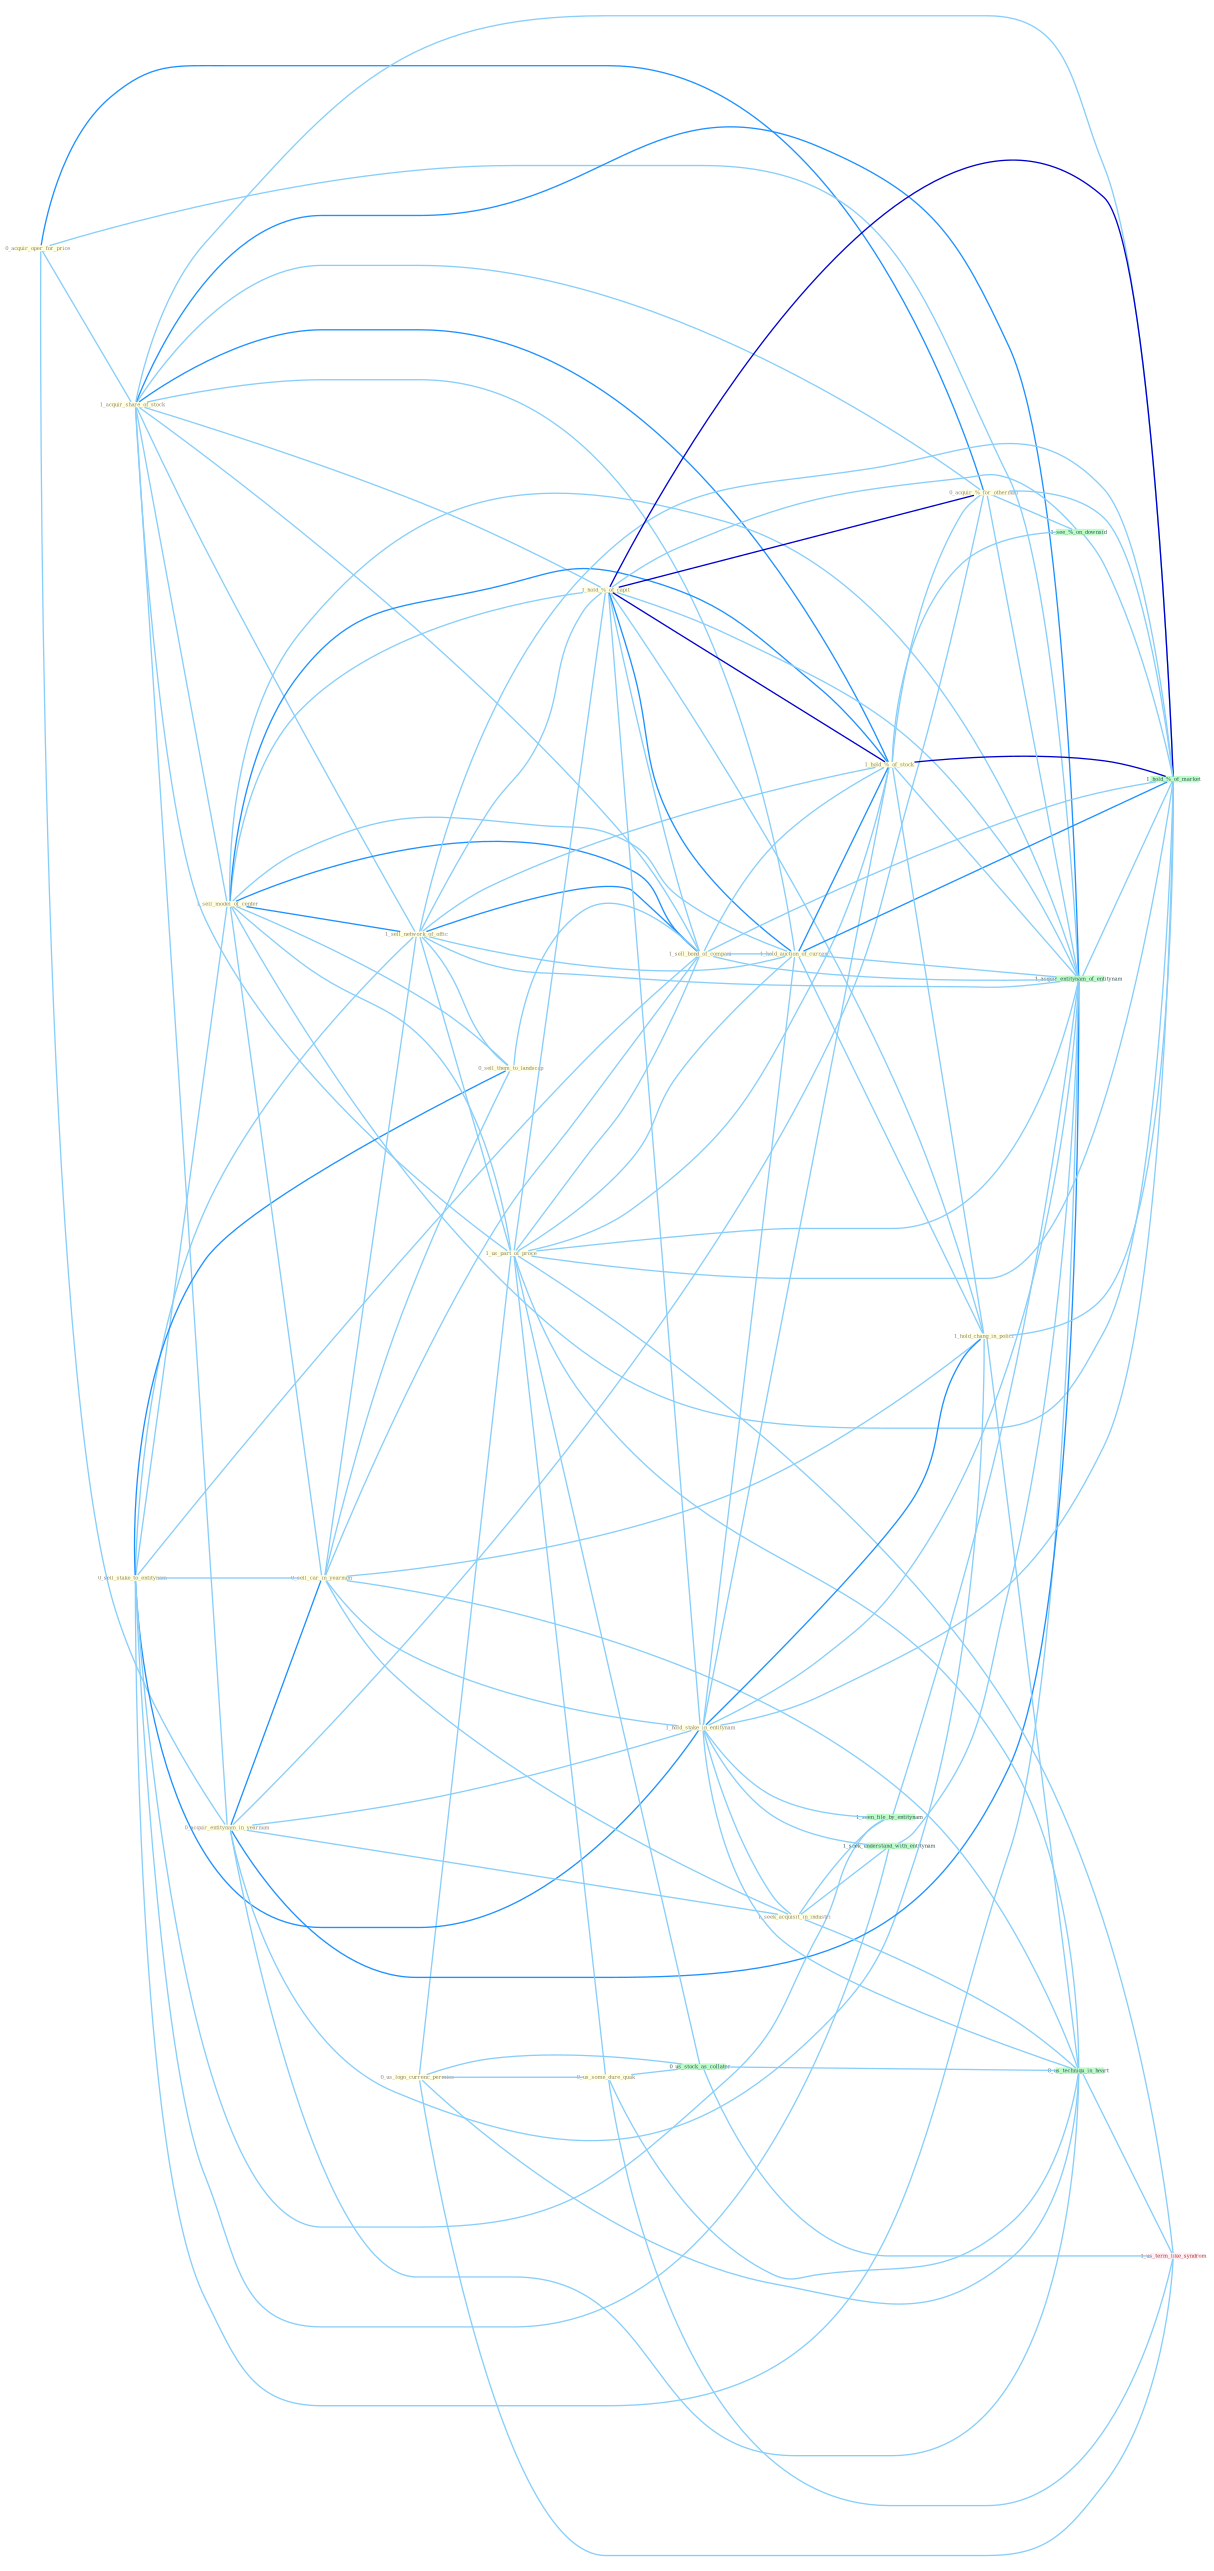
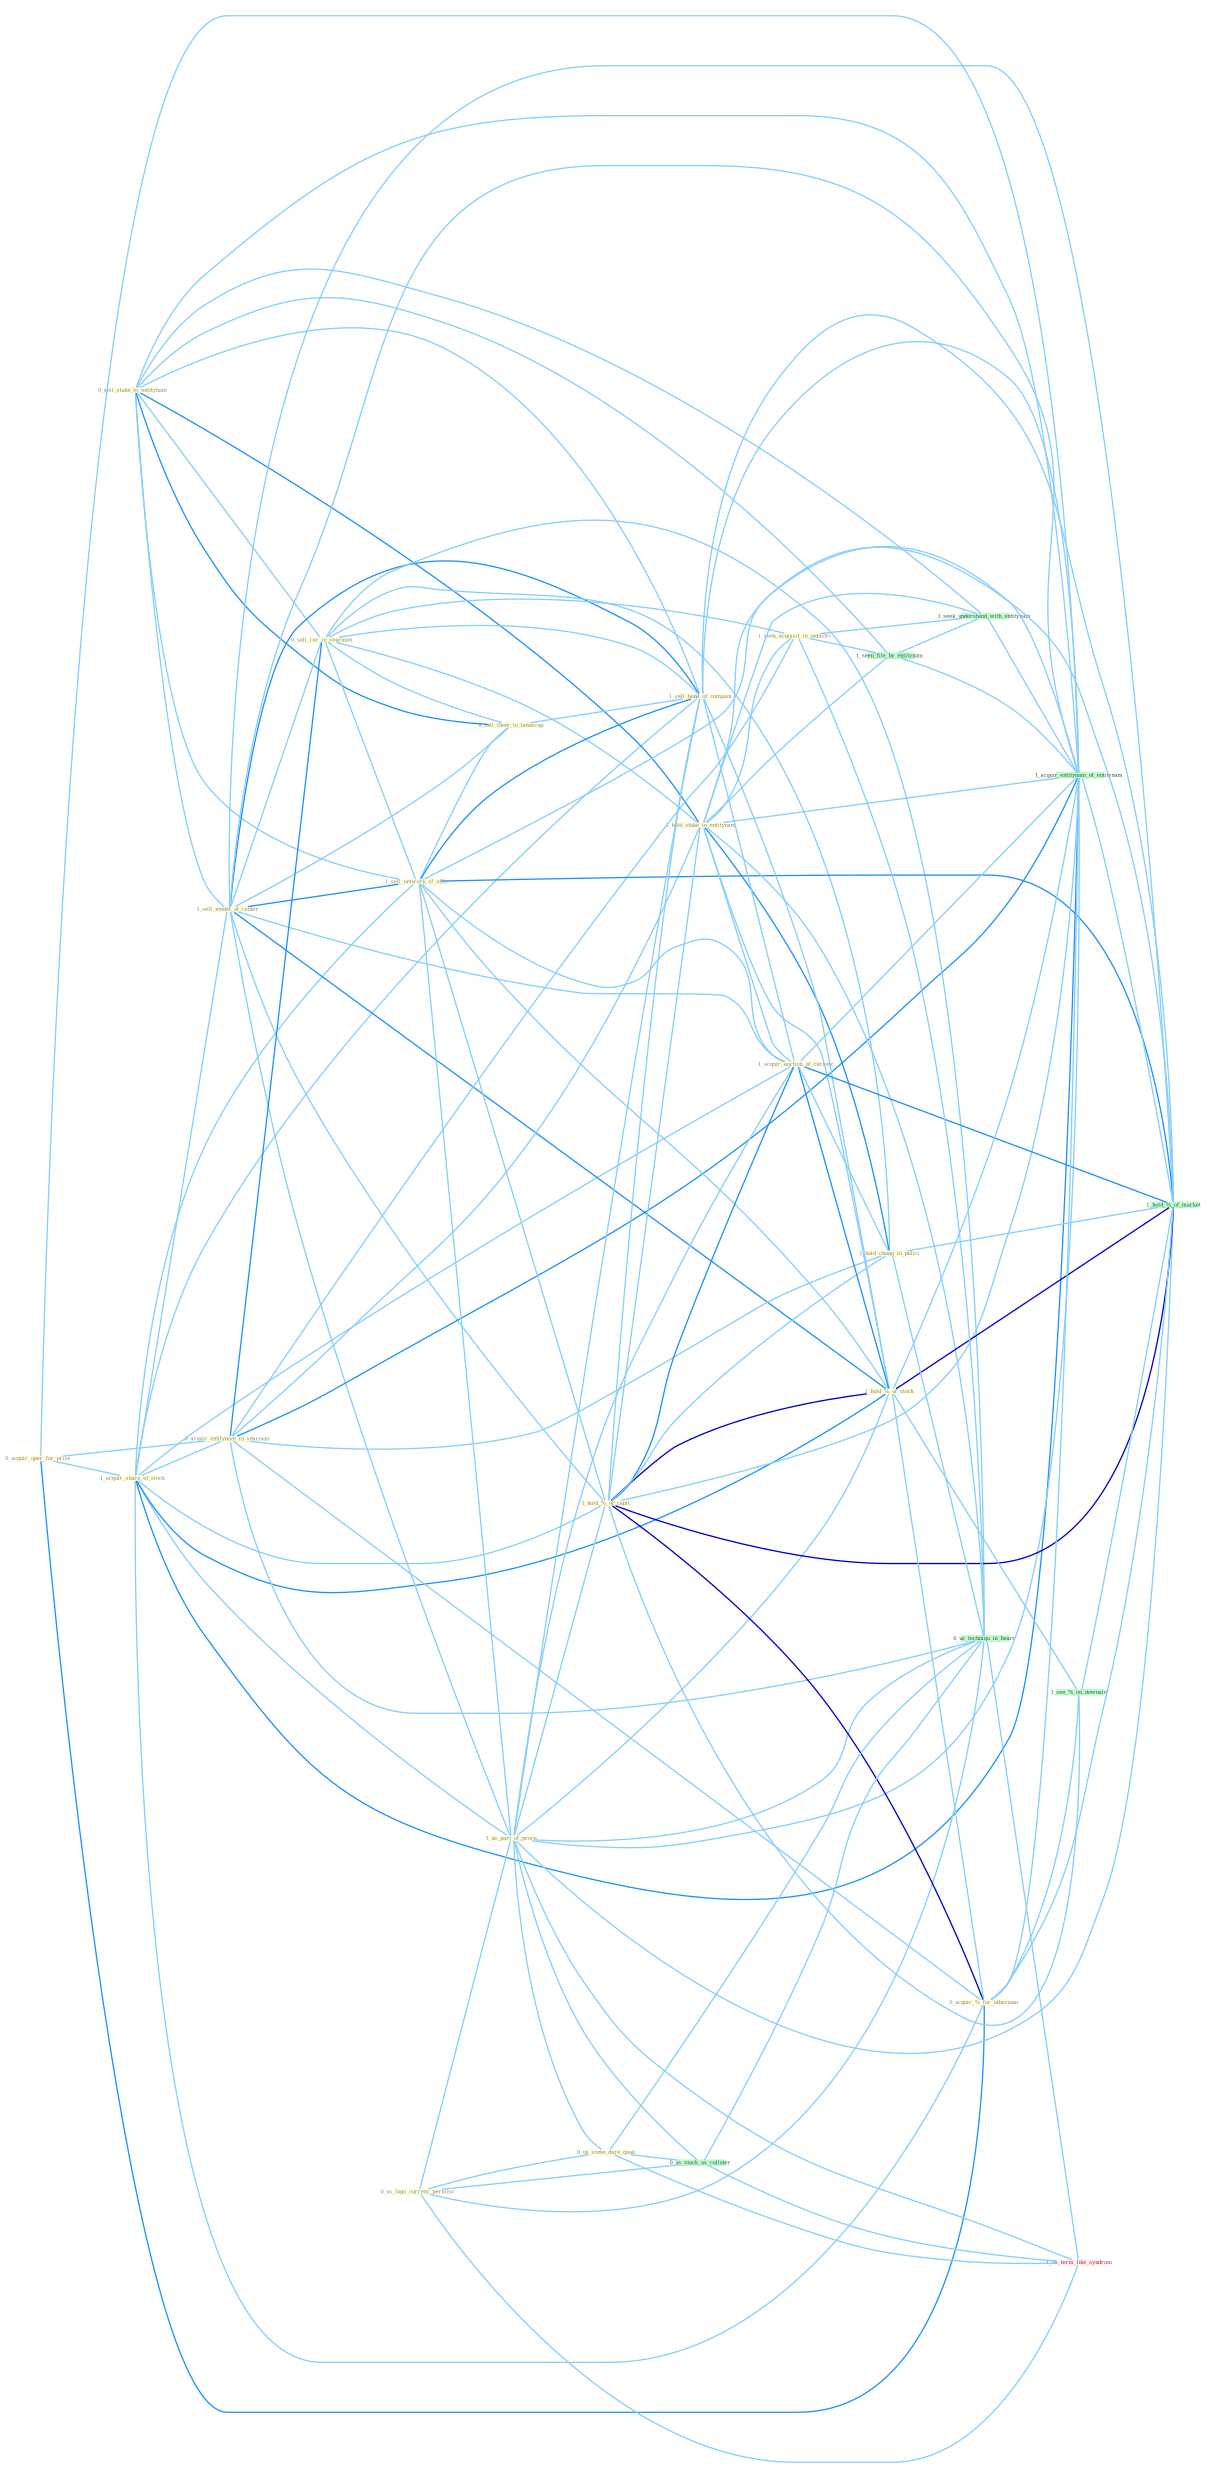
edge "1_acquir_share_of_stock" -- "1_hold_%_of_market": removed
edge "1_hold_%_of_market" -- "1_sell_network_of_offic": color #87cefa -> #1e90ff
edge "1_seek_understand_with_entitynam" -- "1_seen_file_by_entitynam": added
node "1_hold_auction_of_currenc": label "1_hold_auction_of_currenc" -> "1_acquir_auction_of_currenc"
edge "1_hold_%_of_stock" -- "1_hold_chang_in_polici": removed
